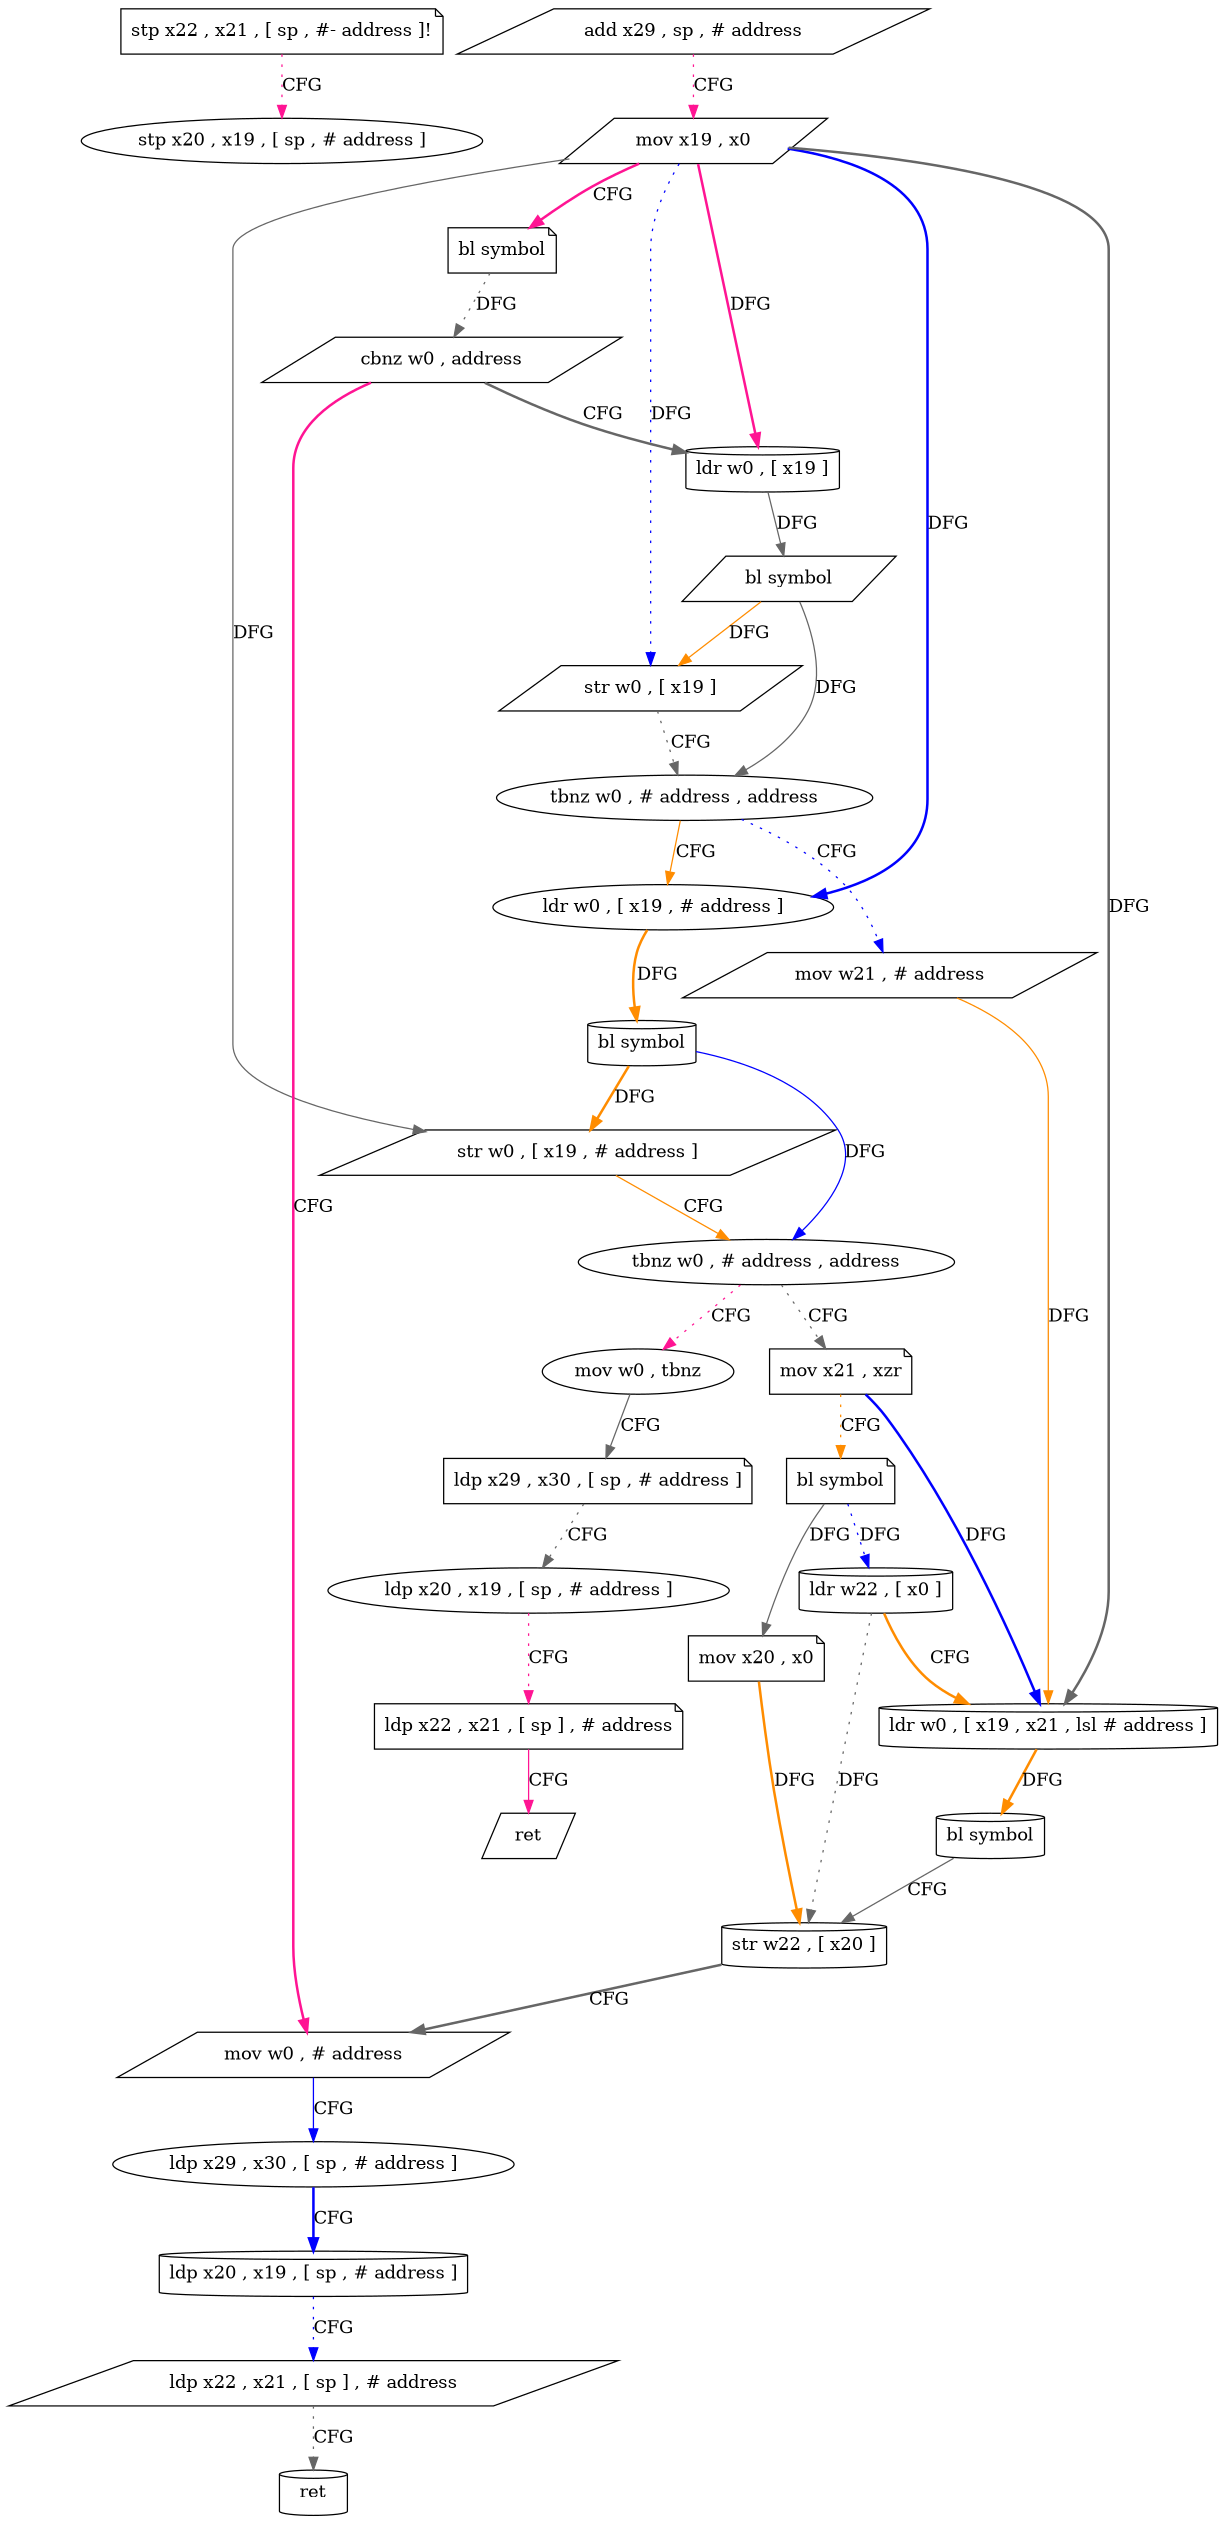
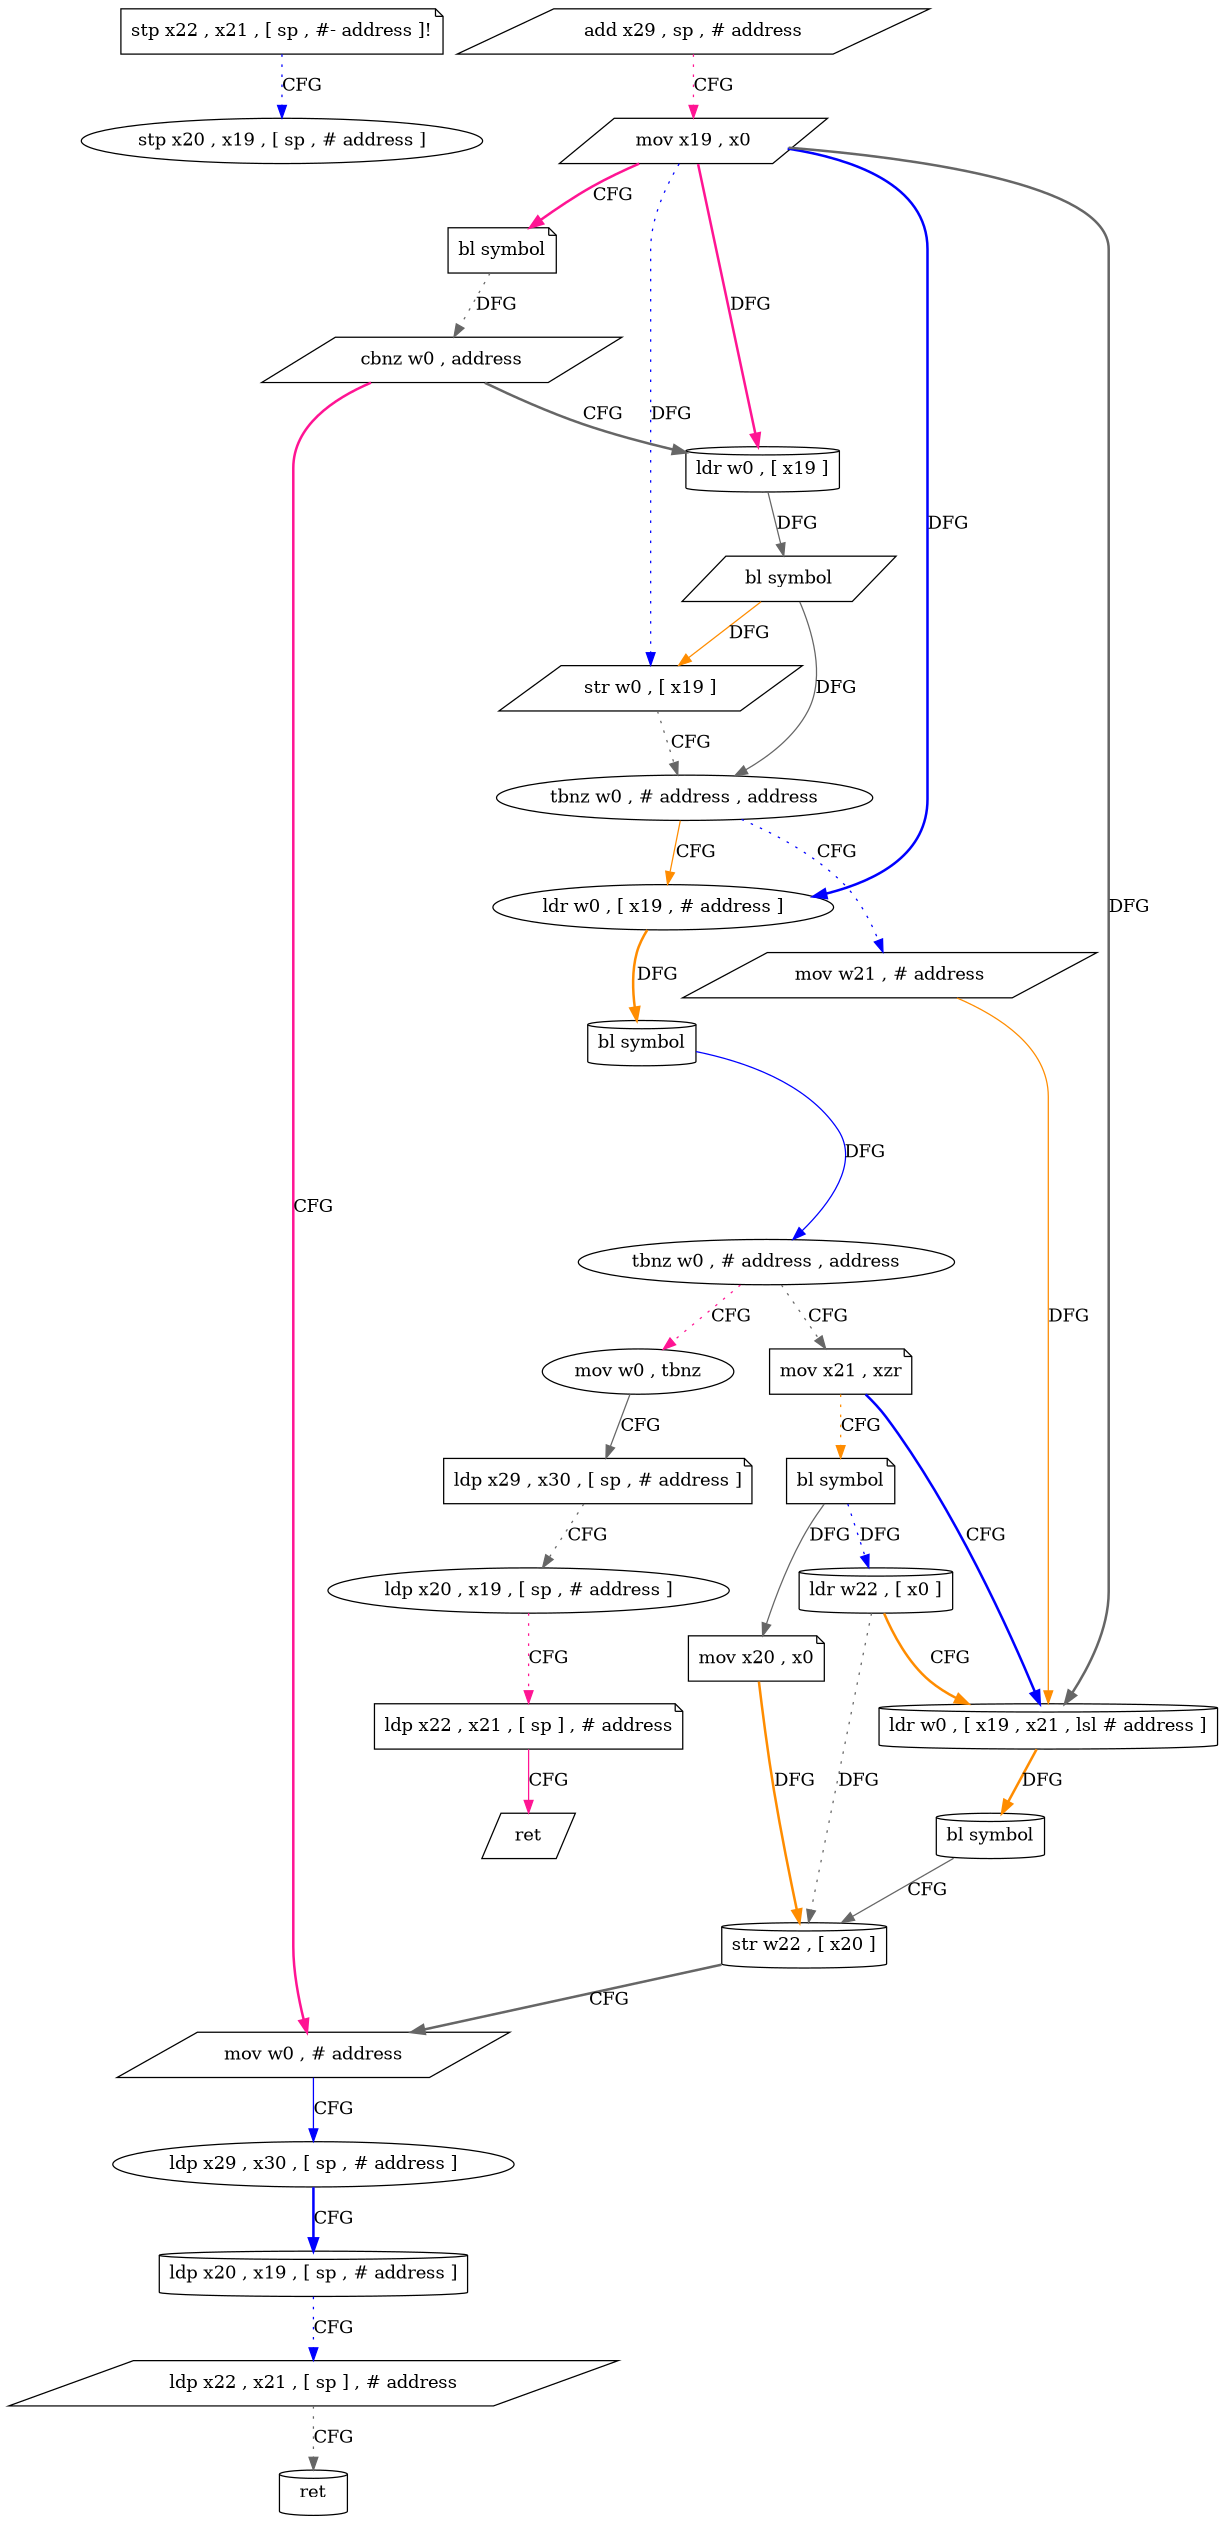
edge "stp x22 , x21 , [ sp , #- address ]!" -> "stp x20 , x19 , [ sp , # address ]": color deeppink -> blue
node "str w0 , [ x19 , # address ]": removed
edge "mov x21 , xzr" -> "ldr w0 , [ x19 , x21 , lsl # address ]": label "DFG" -> "CFG"
